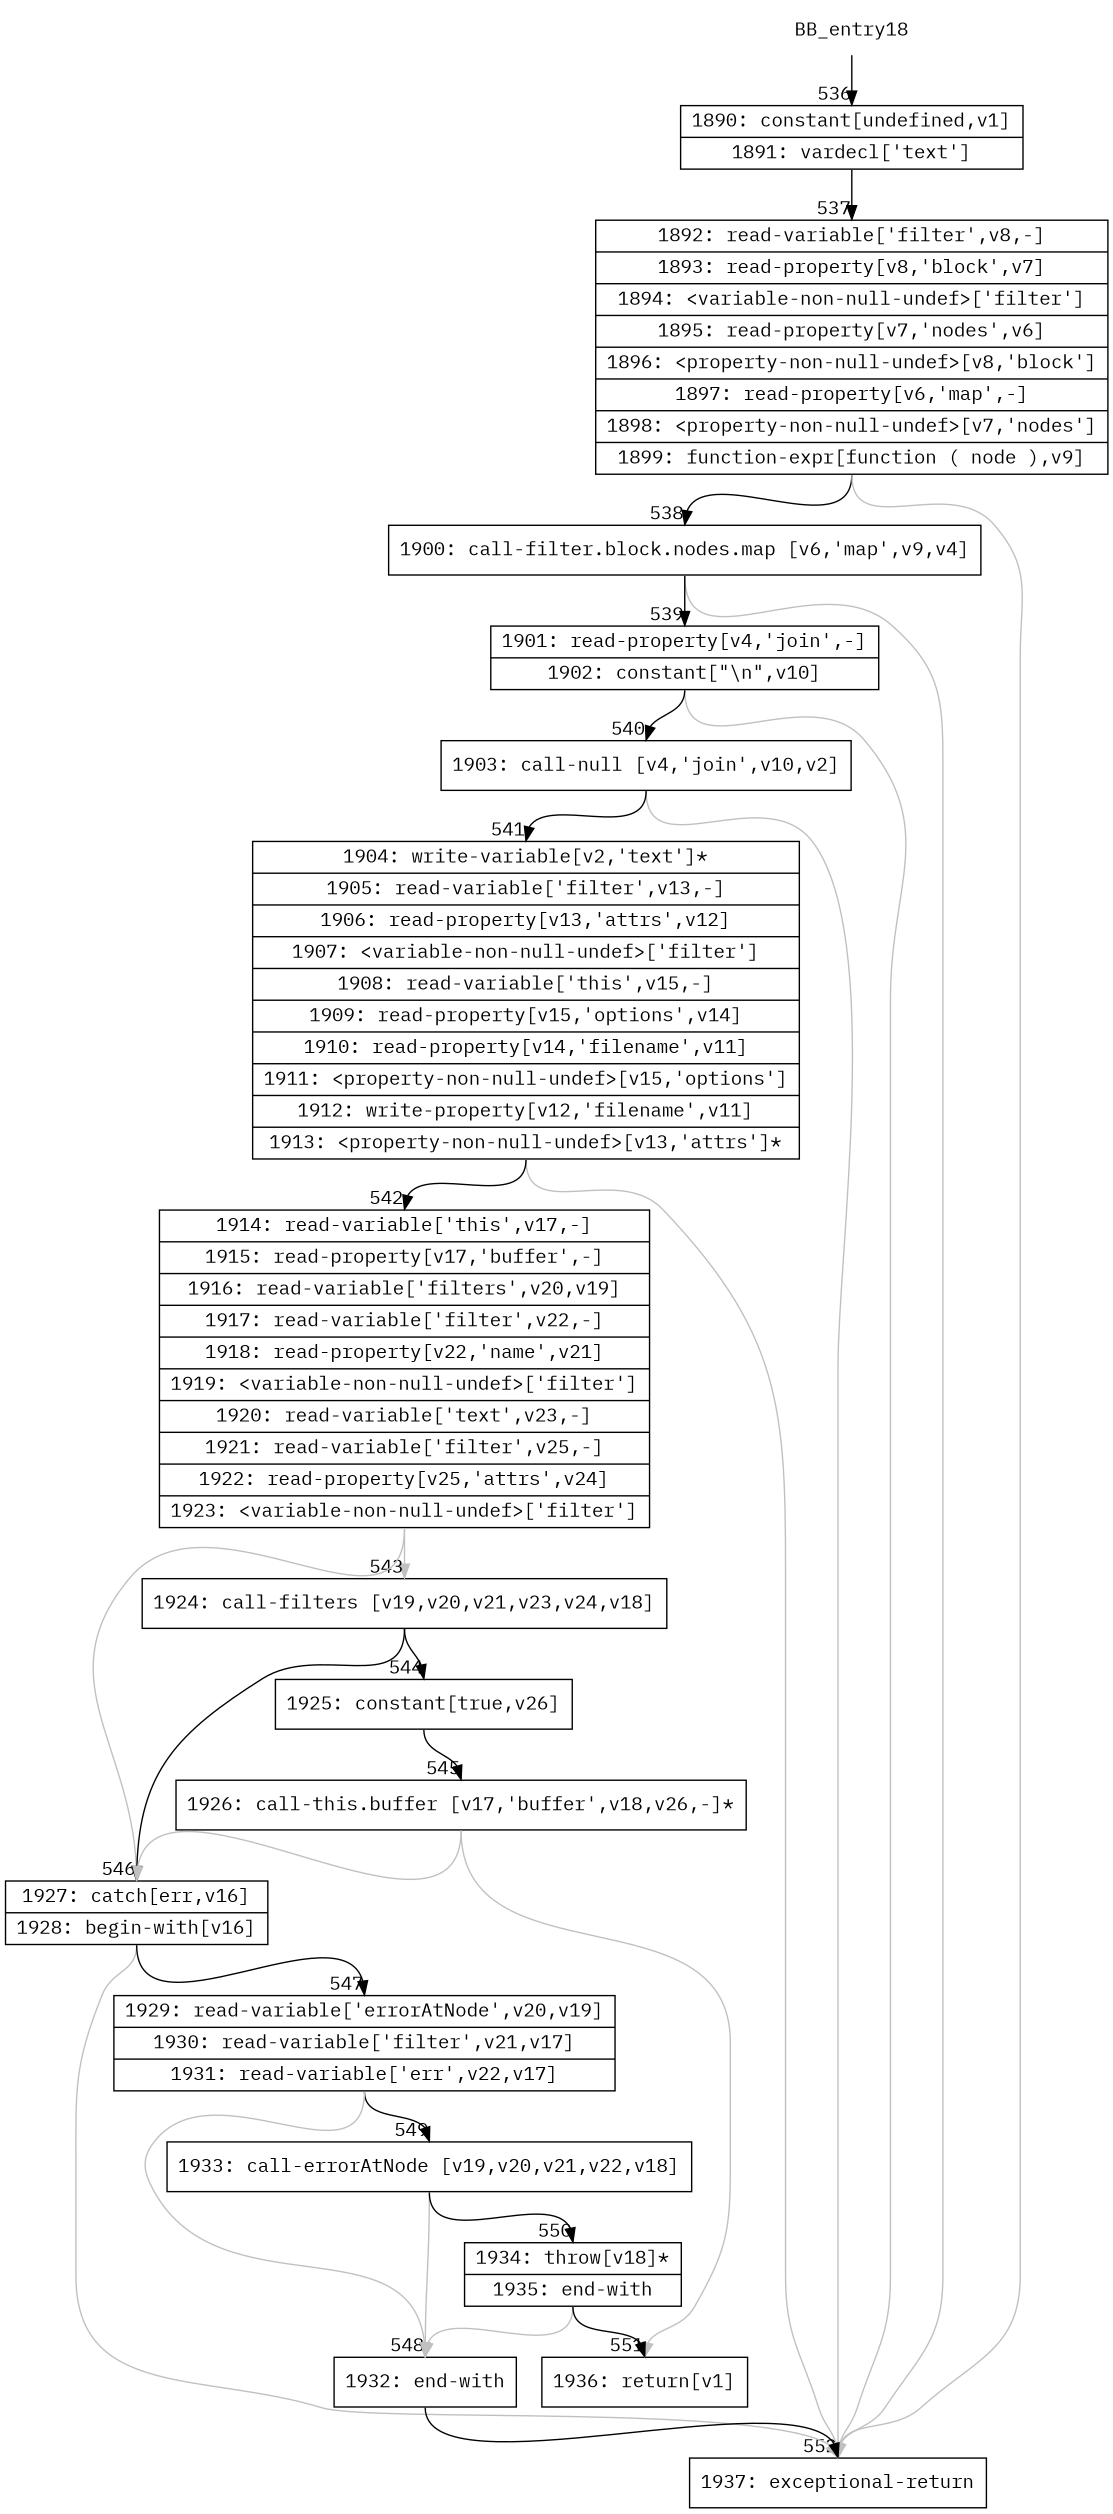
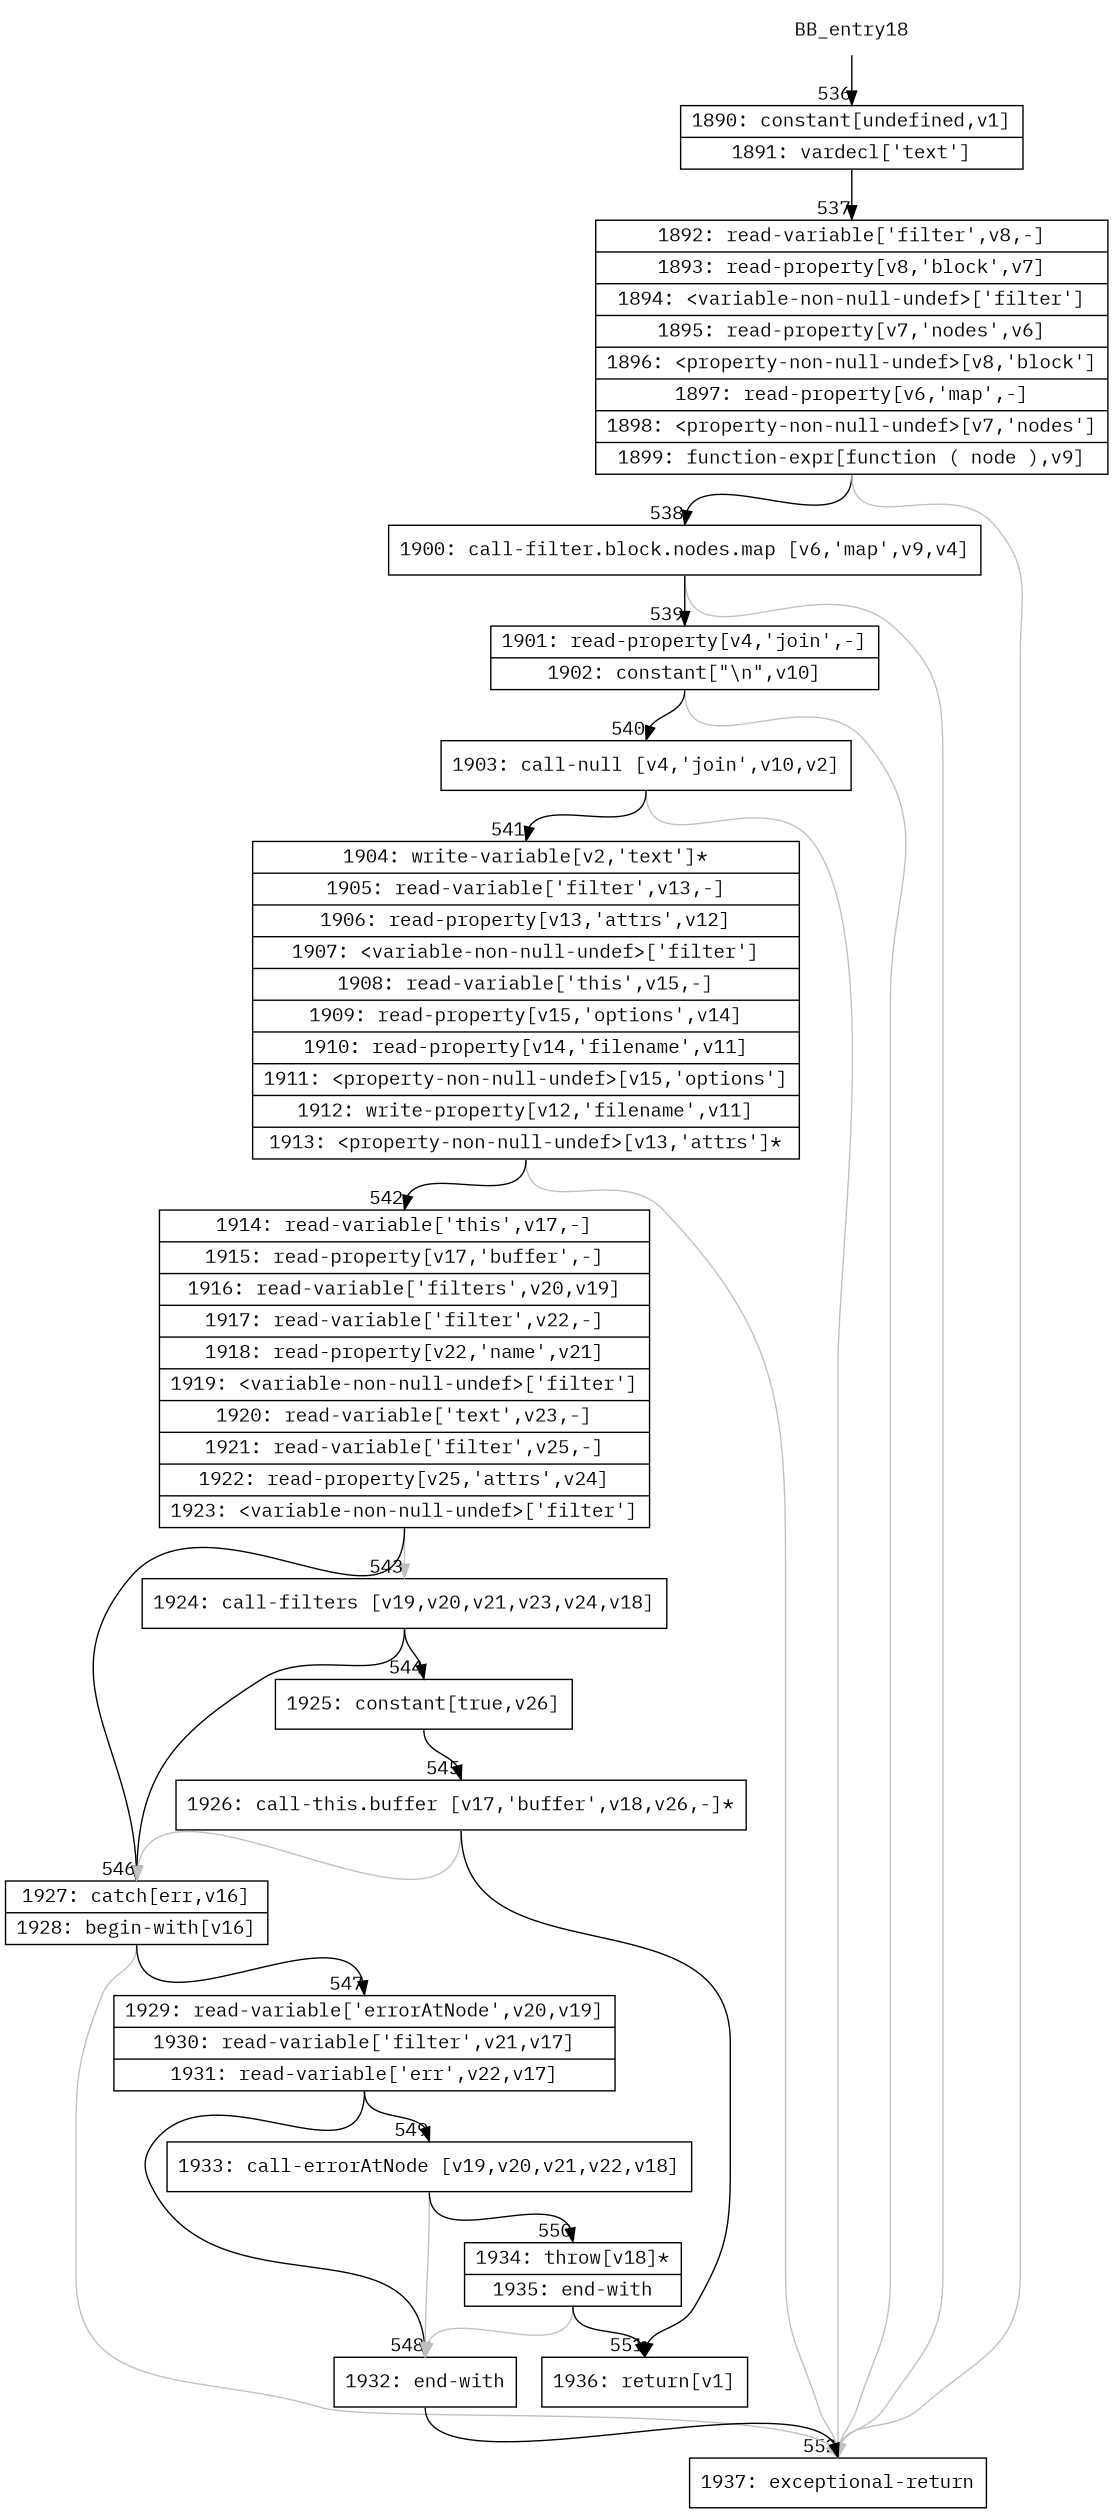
edge "1914: read-variable['this',v17,-]" -> "1927: catch[err,v16]": color gray -> black
edge "1926: call-this.buffer [v17,'buffer',v18,v26,-]*" -> "1936: return[v1]": color gray -> black
edge "1929: read-variable['errorAtNode',v20,v19]" -> "1932: end-with": color gray -> black
